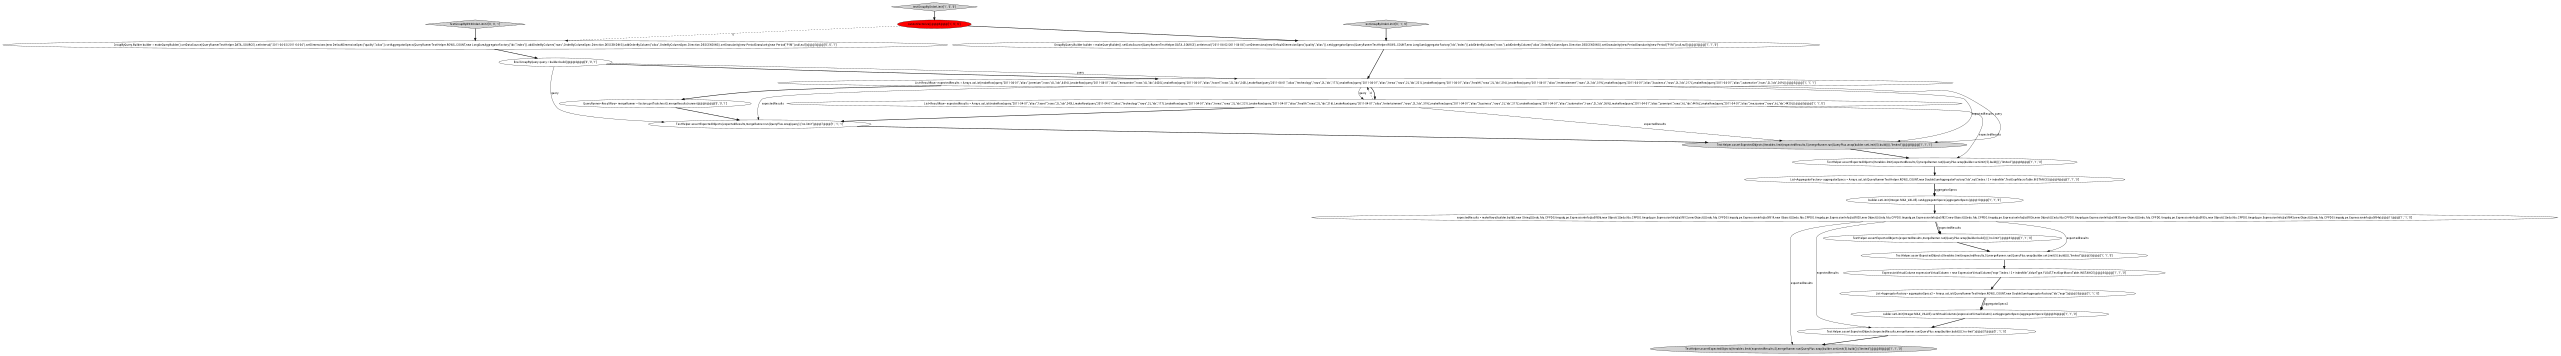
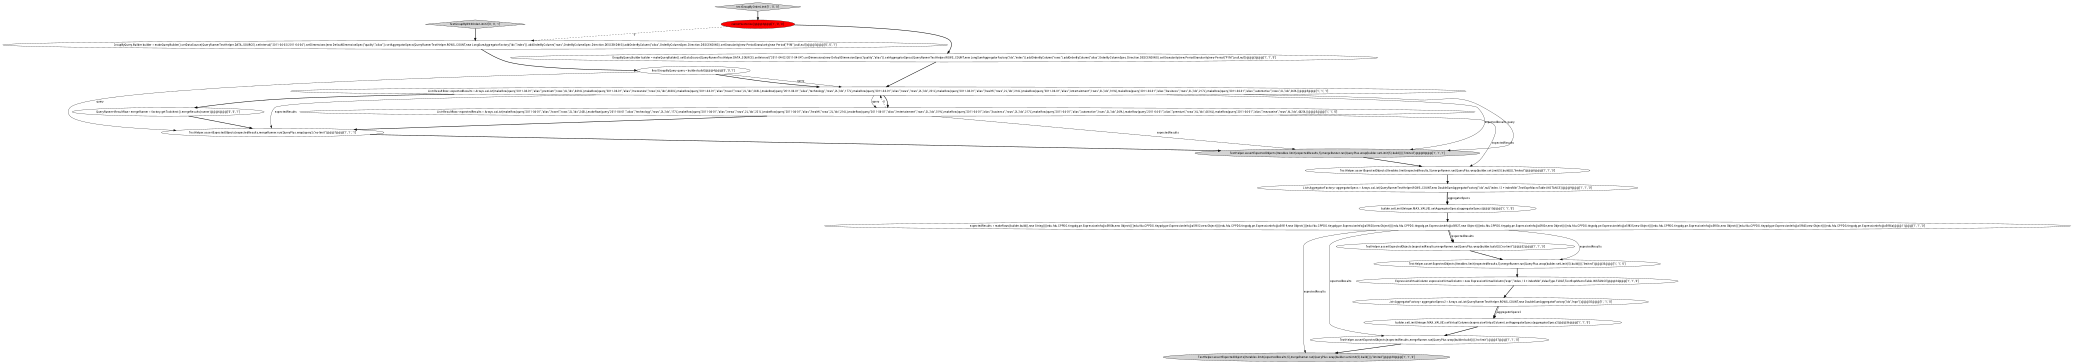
node "testGroupByOrderLimit['0', '1', '0']": removed
